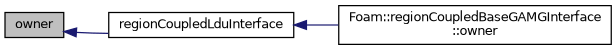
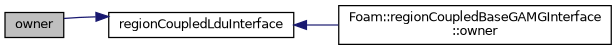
edge "regionCoupledLduInterface" -> "owner": reversed
